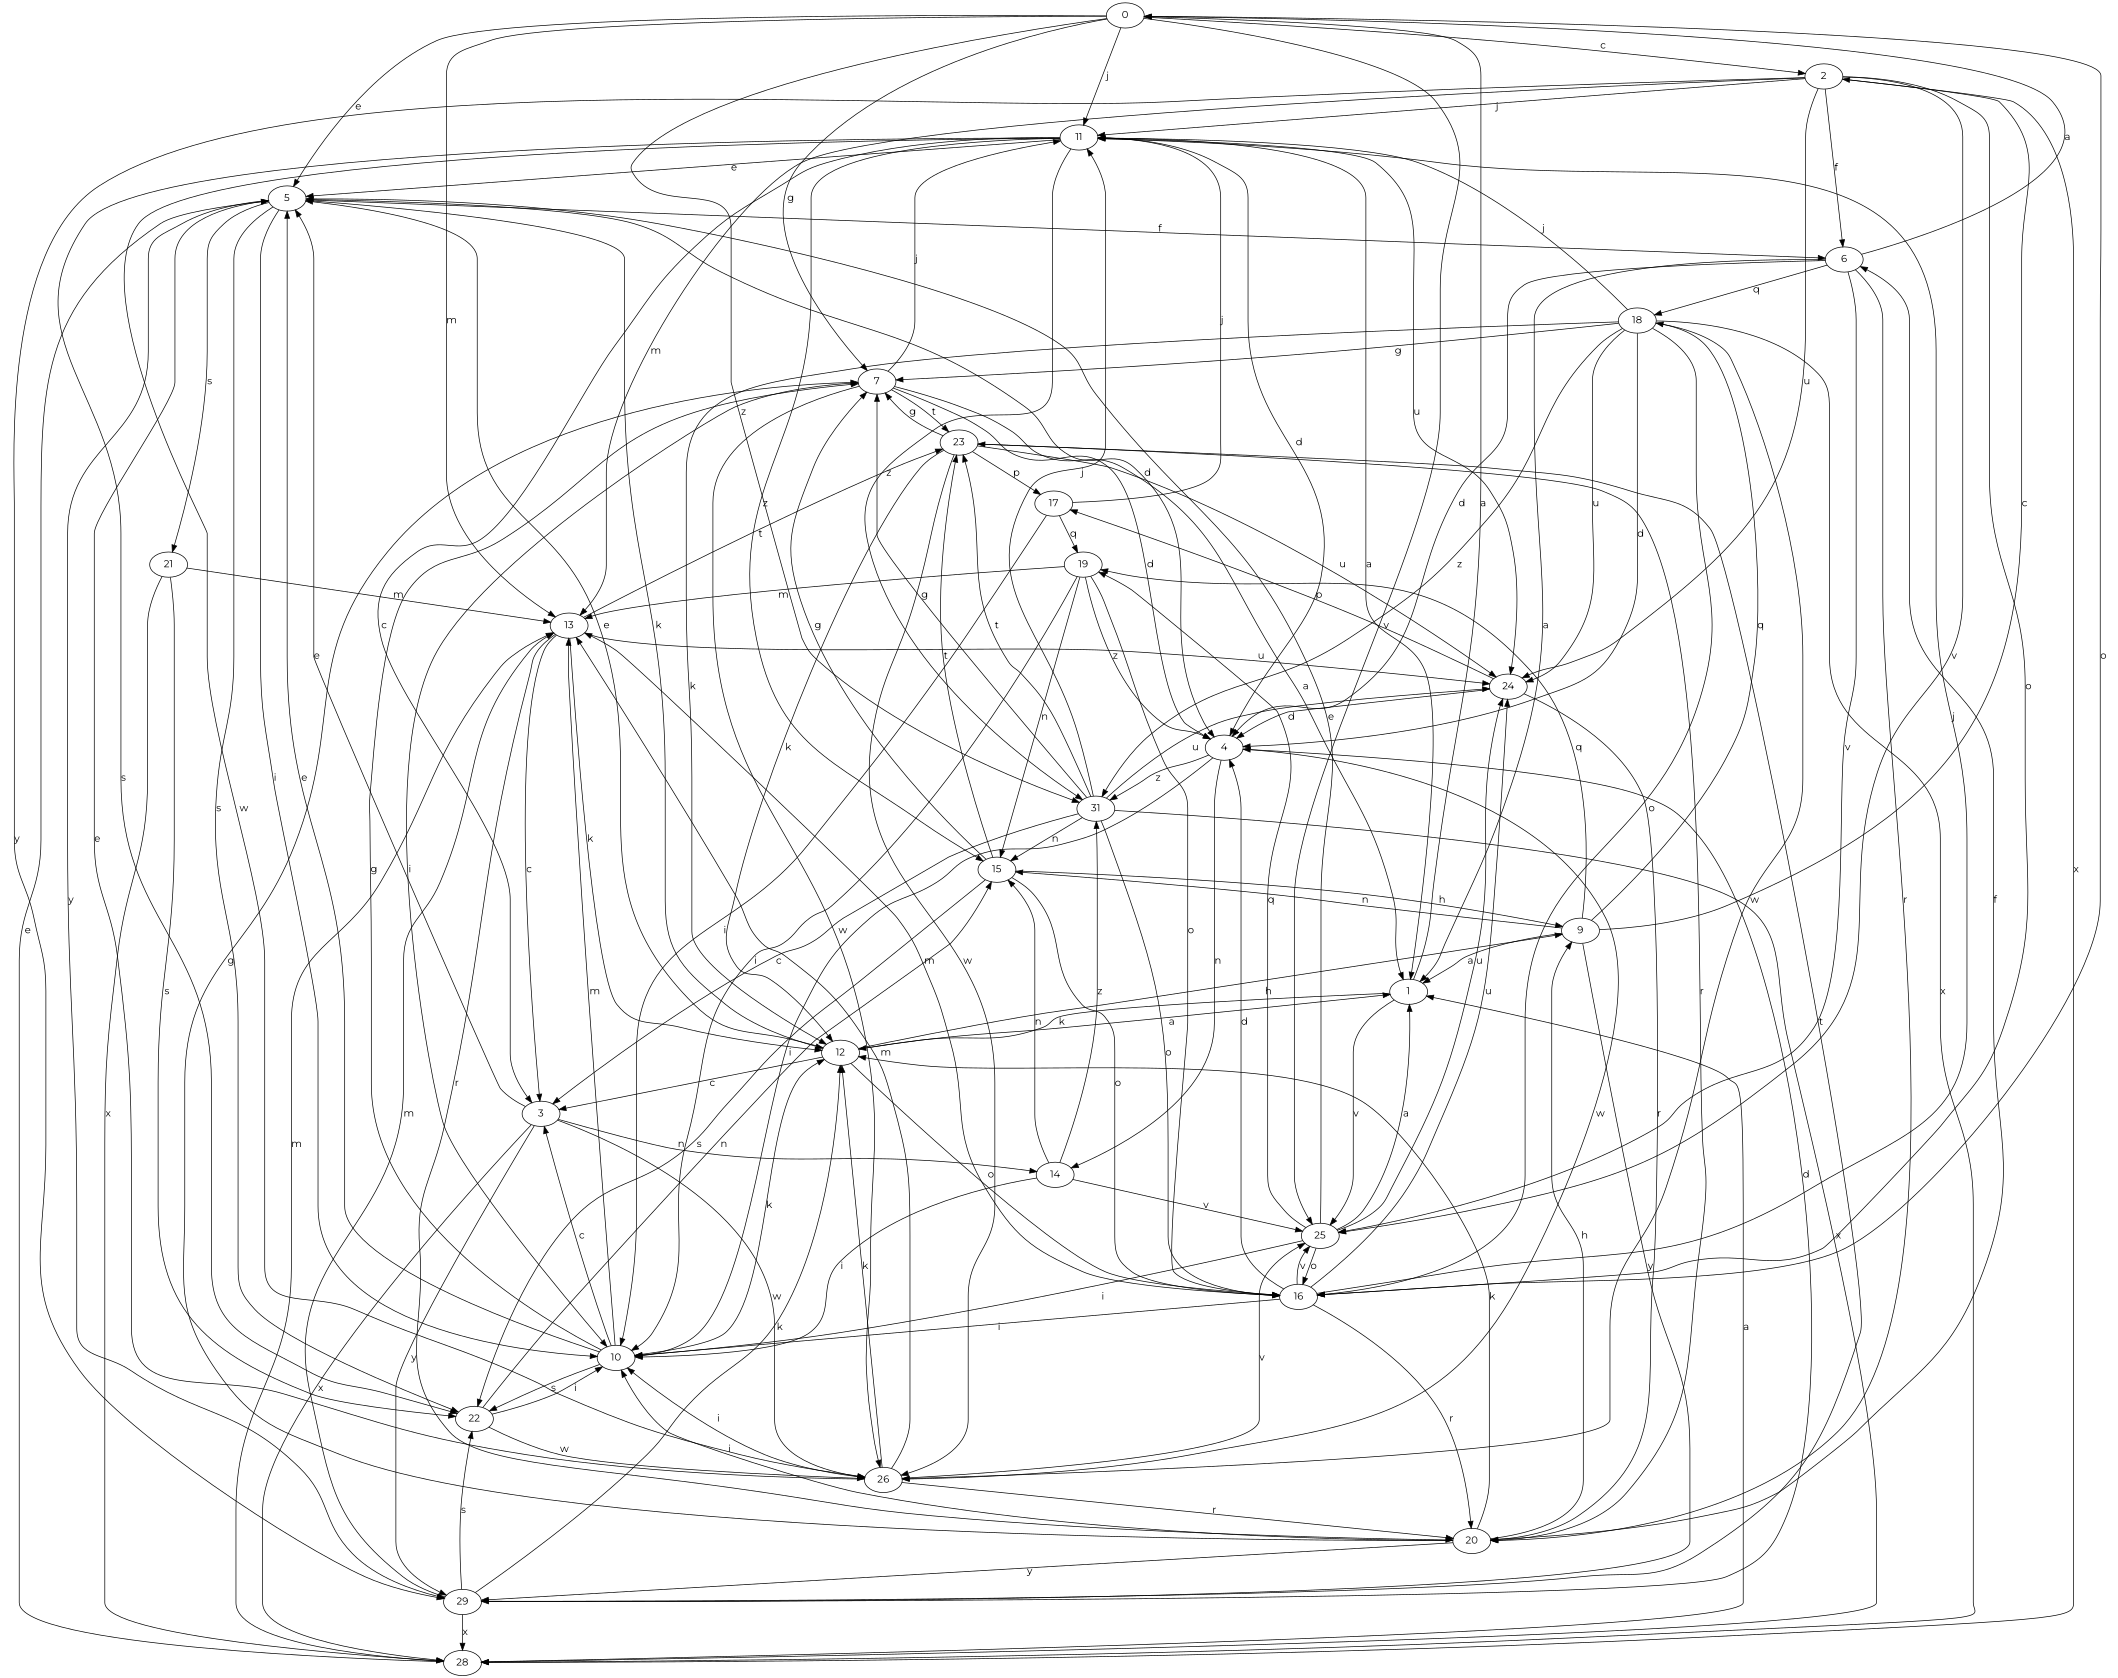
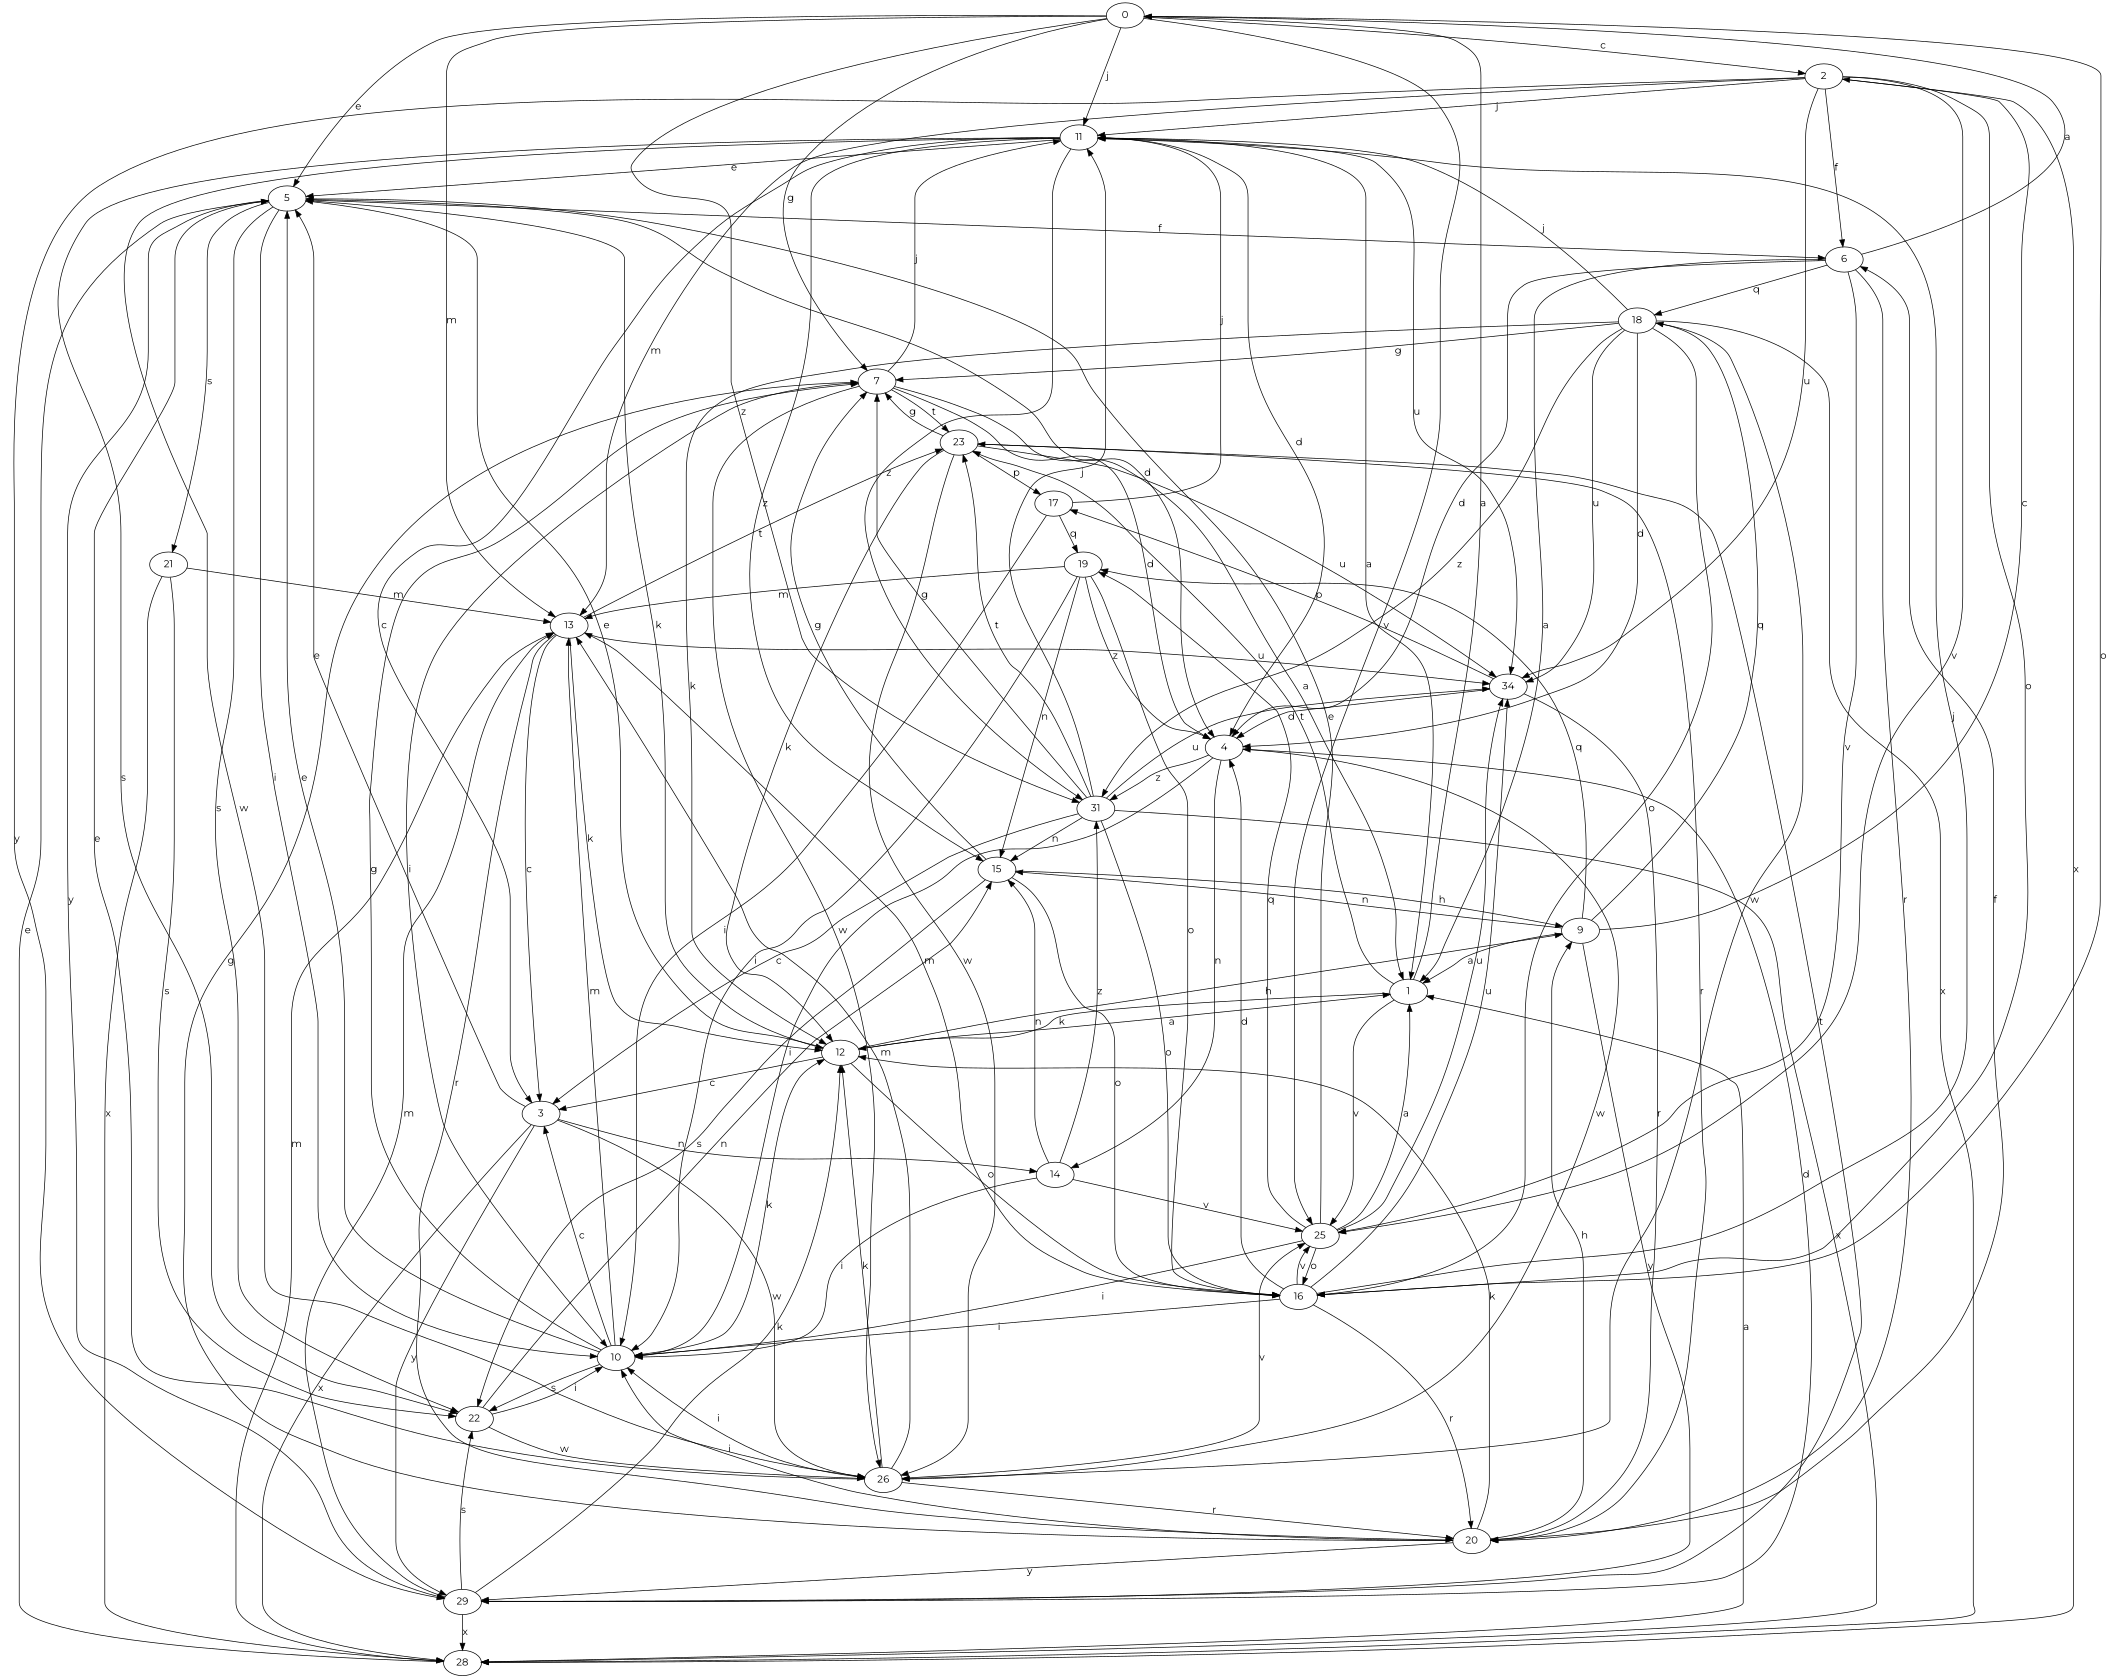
edge "15" -> "23": now "1" -> "23"
node "24": label "24" -> "34"
